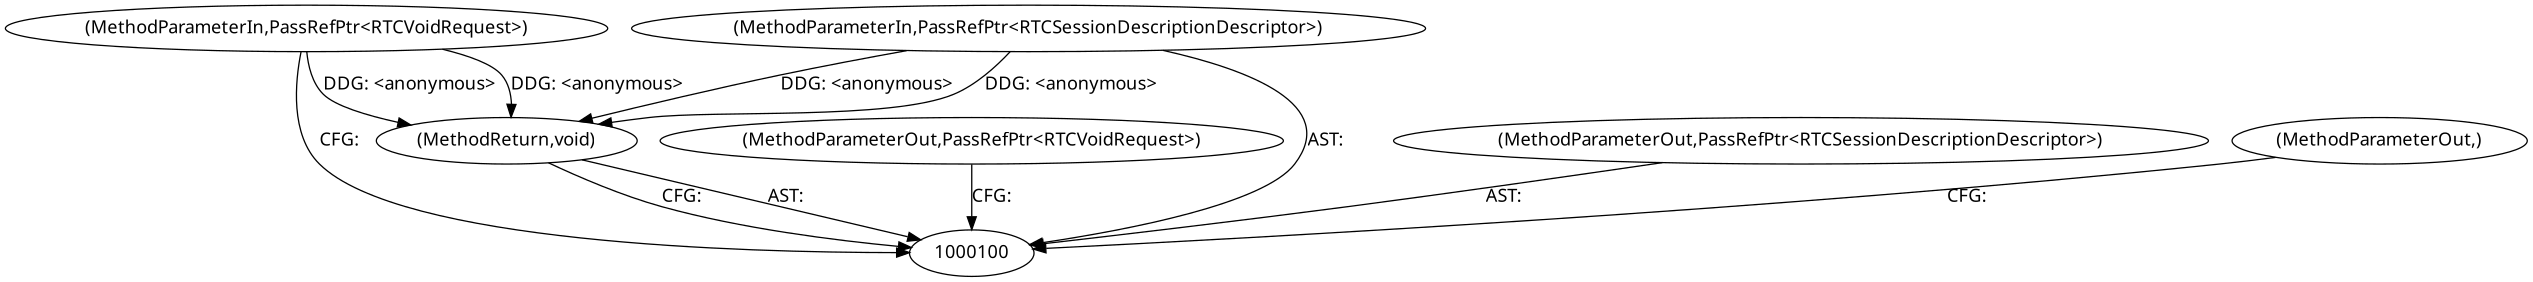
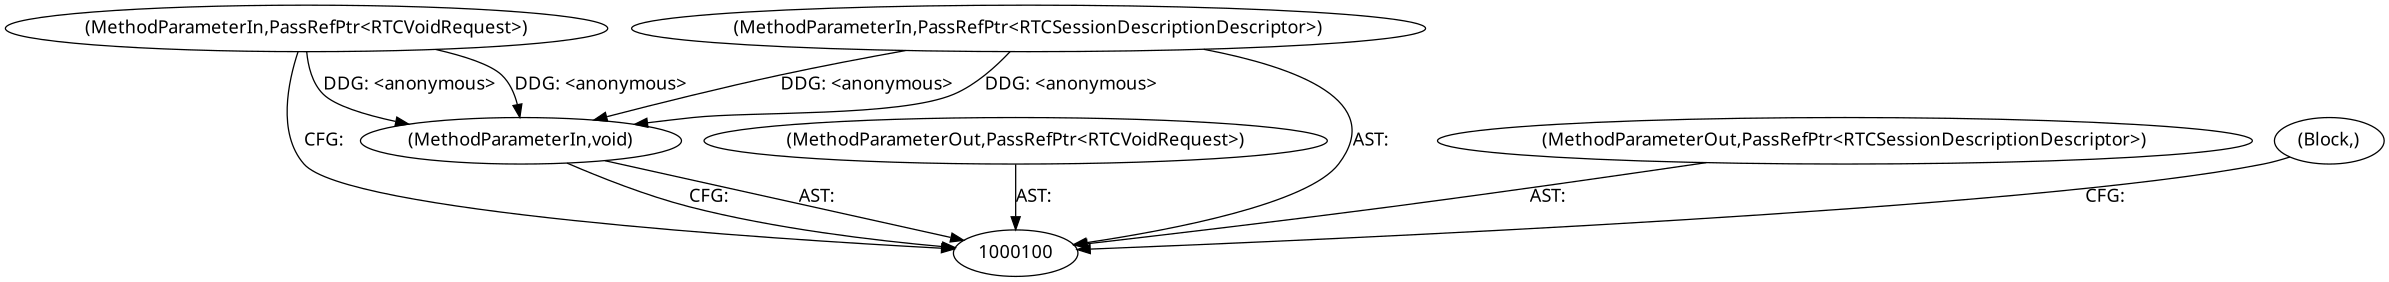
node "(MethodReturn,void)": label "(MethodReturn,void)" -> "(MethodParameterIn,void)"
node "(MethodParameterOut,)": label "(MethodParameterOut,)" -> "(Block,)"
edge "(MethodParameterOut,PassRefPtr<RTCVoidRequest>)" -> "1000100": label "CFG: " -> "AST: "
